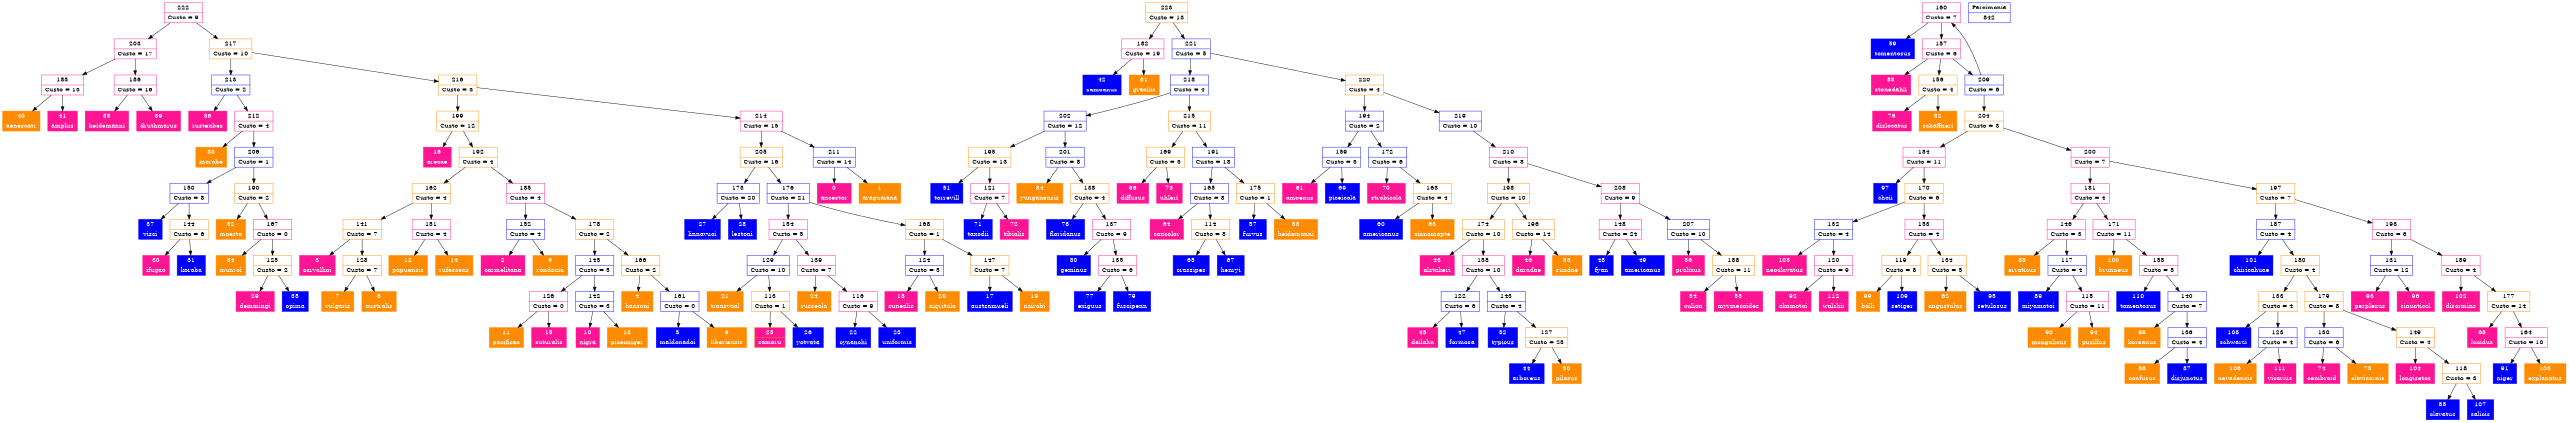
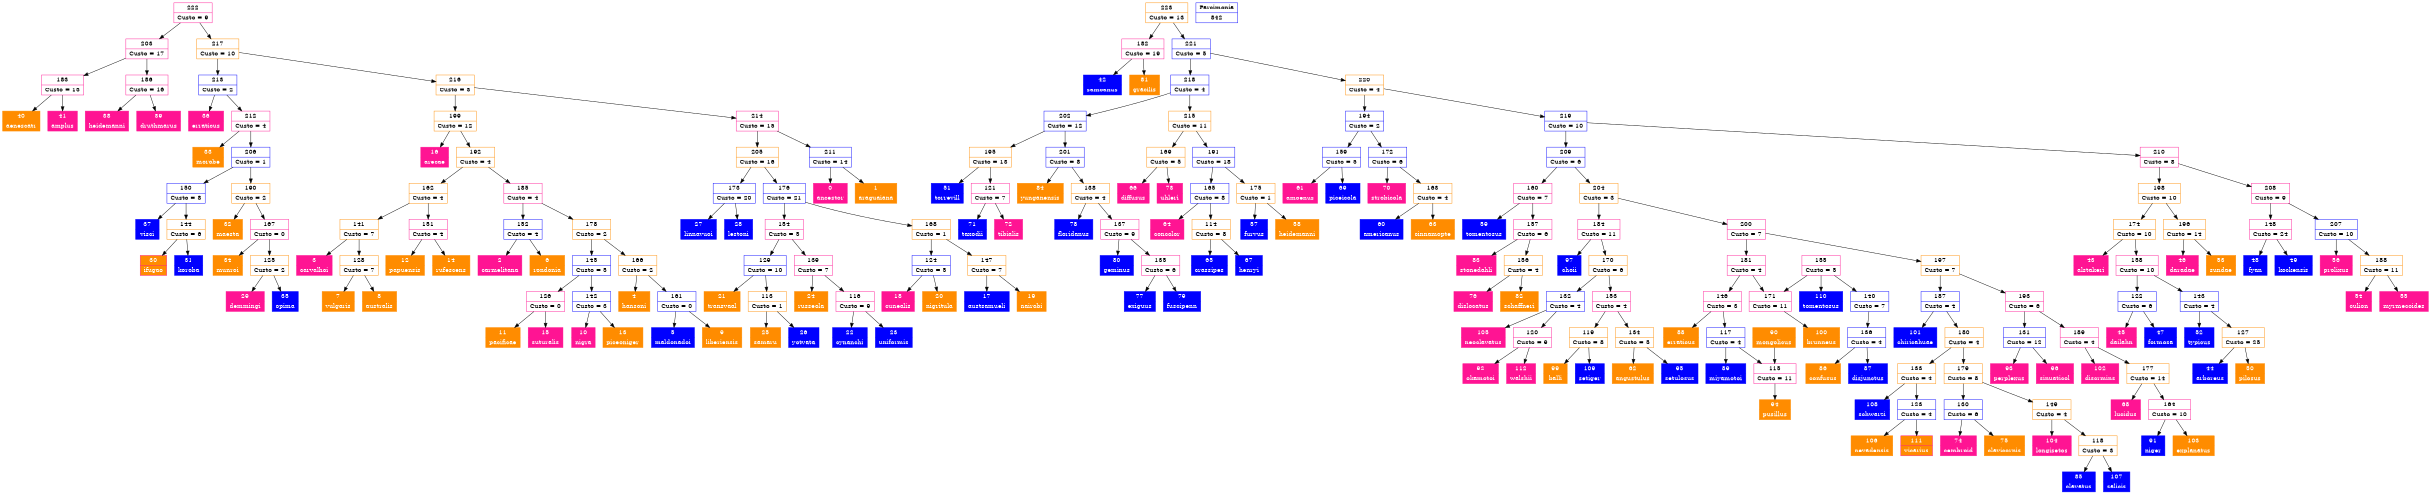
edge "157" -> "209": now "219" -> "209"
node "36": text "rustenbes" -> "erraticus"
edge "171" -> "155": reversed
node "30": fillcolor deeppink -> darkorange
node "49": text "americanus" -> "kockensis"
edge "115" -> "90": reversed
node "25": fillcolor deeppink -> darkorange
node "98": removed
node "111": fillcolor deeppink -> darkorange
